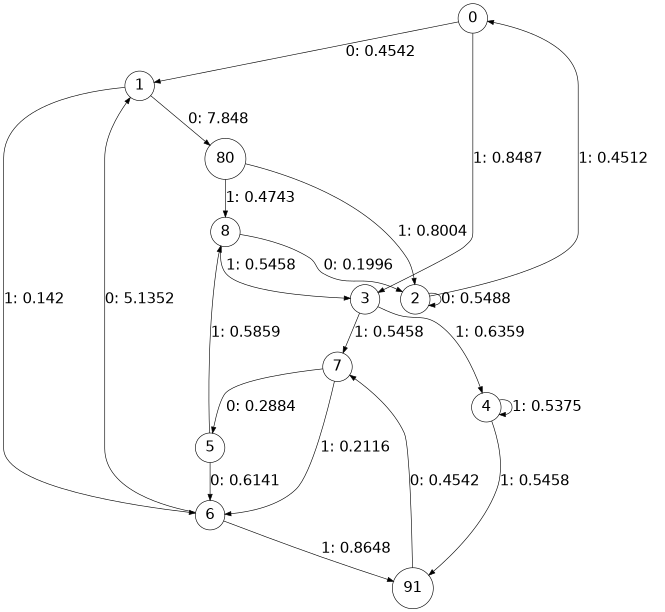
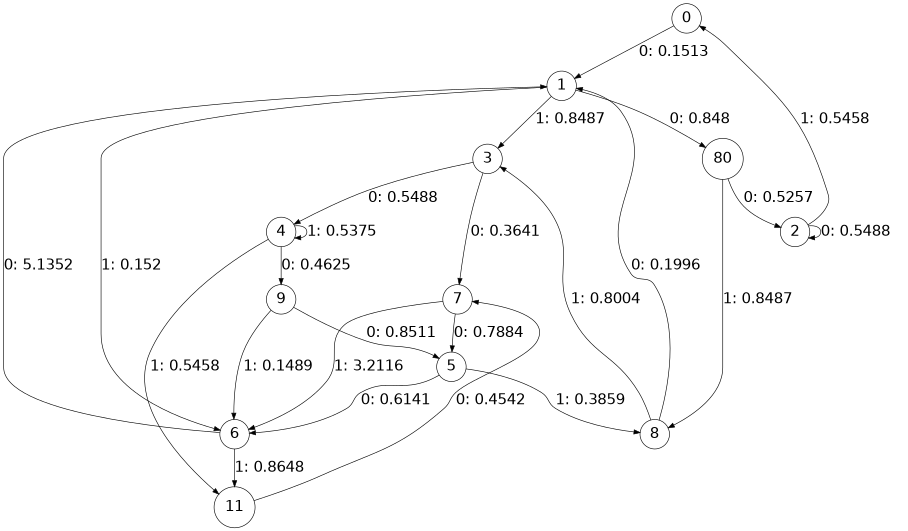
edge "0" -> "1": label "0: 0.4542   " -> "0: 0.1513   "
edge "1" -> "80": label "0: 7.848    " -> "0: 0.848    "
edge "2" -> "0": label "1: 0.4512   " -> "1: 0.5458   "
edge "0" -> "3": now "1" -> "3"
edge "80" -> "8": label "1: 0.4743   " -> "1: 0.8487   "
edge "80" -> "2": label "1: 0.8004   " -> "0: 0.5257   "
edge "8" -> "3": label "1: 0.5458   " -> "1: 0.8004   "
edge "8" -> "2": now "8" -> "1"
edge "1" -> "6": label "1: 0.142    " -> "1: 0.152    "
node "9": added
edge "5" -> "8": label "1: 0.5859   " -> "1: 0.3859   "
edge "3" -> "7": label "1: 0.5458   " -> "0: 0.3641   "
edge "3" -> "4": label "1: 0.6359   " -> "0: 0.5488   "
edge "7" -> "5": label "0: 0.2884   " -> "0: 0.7884   "
edge "7" -> "6": label "1: 0.2116   " -> "1: 3.2116   "
node "91": label "91" -> "11"
